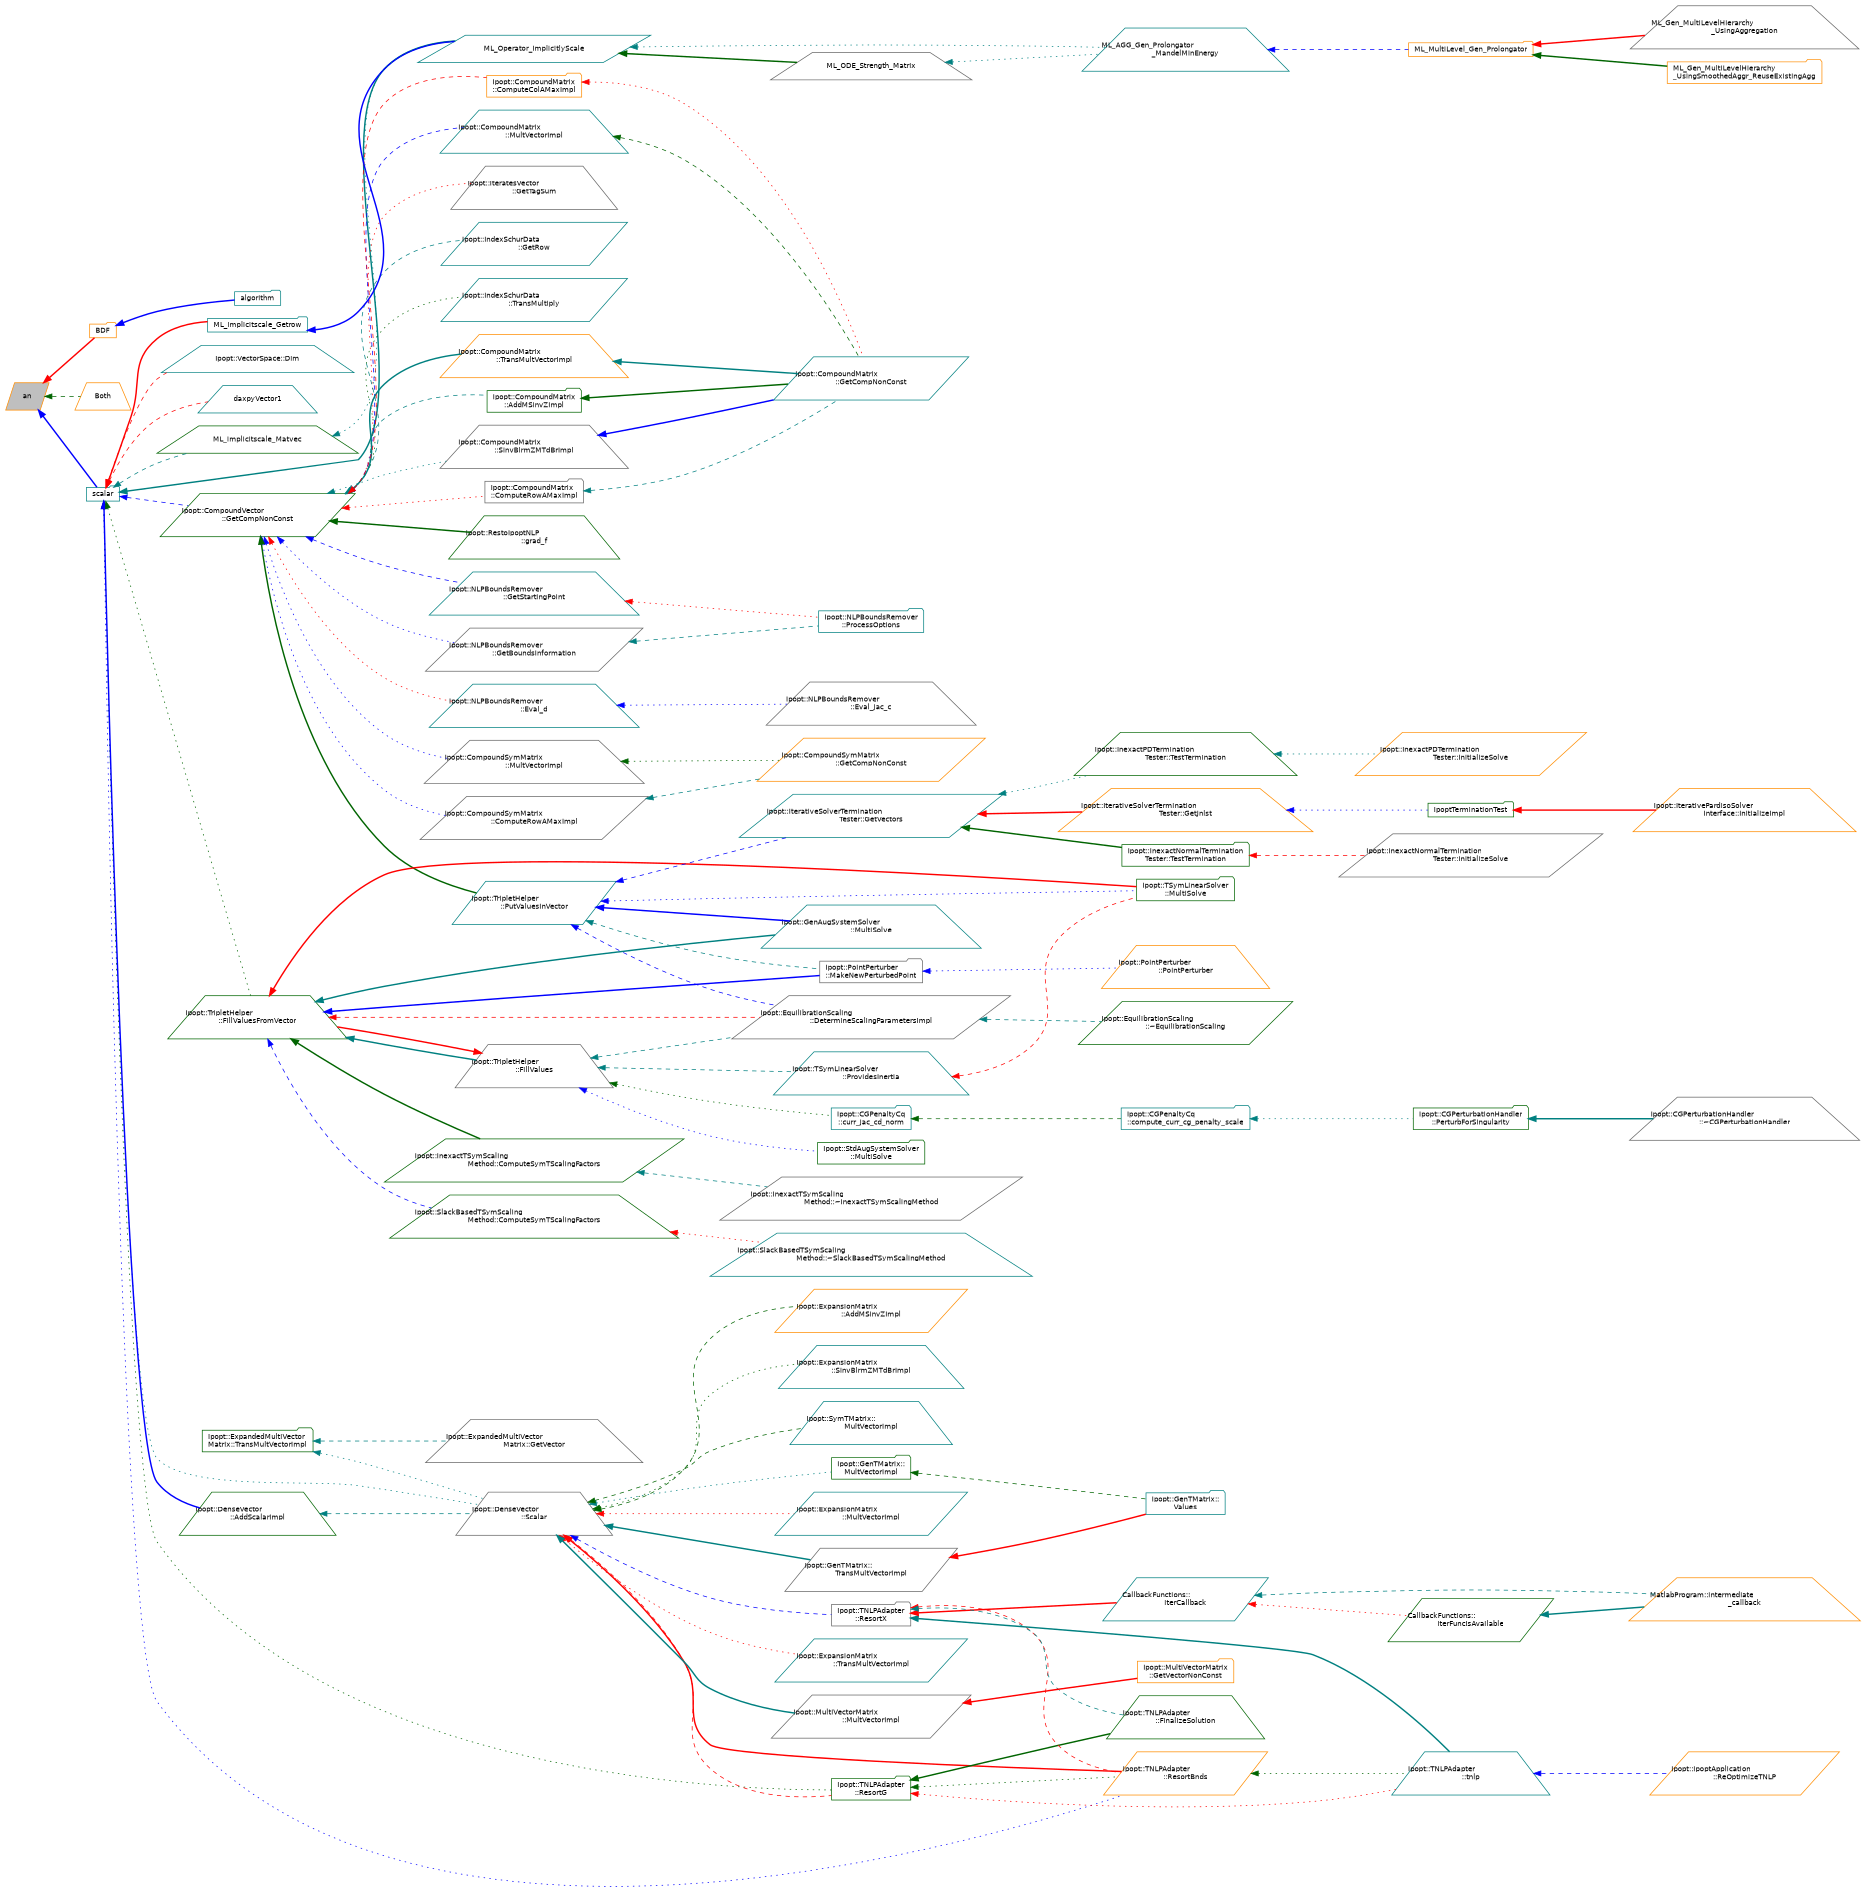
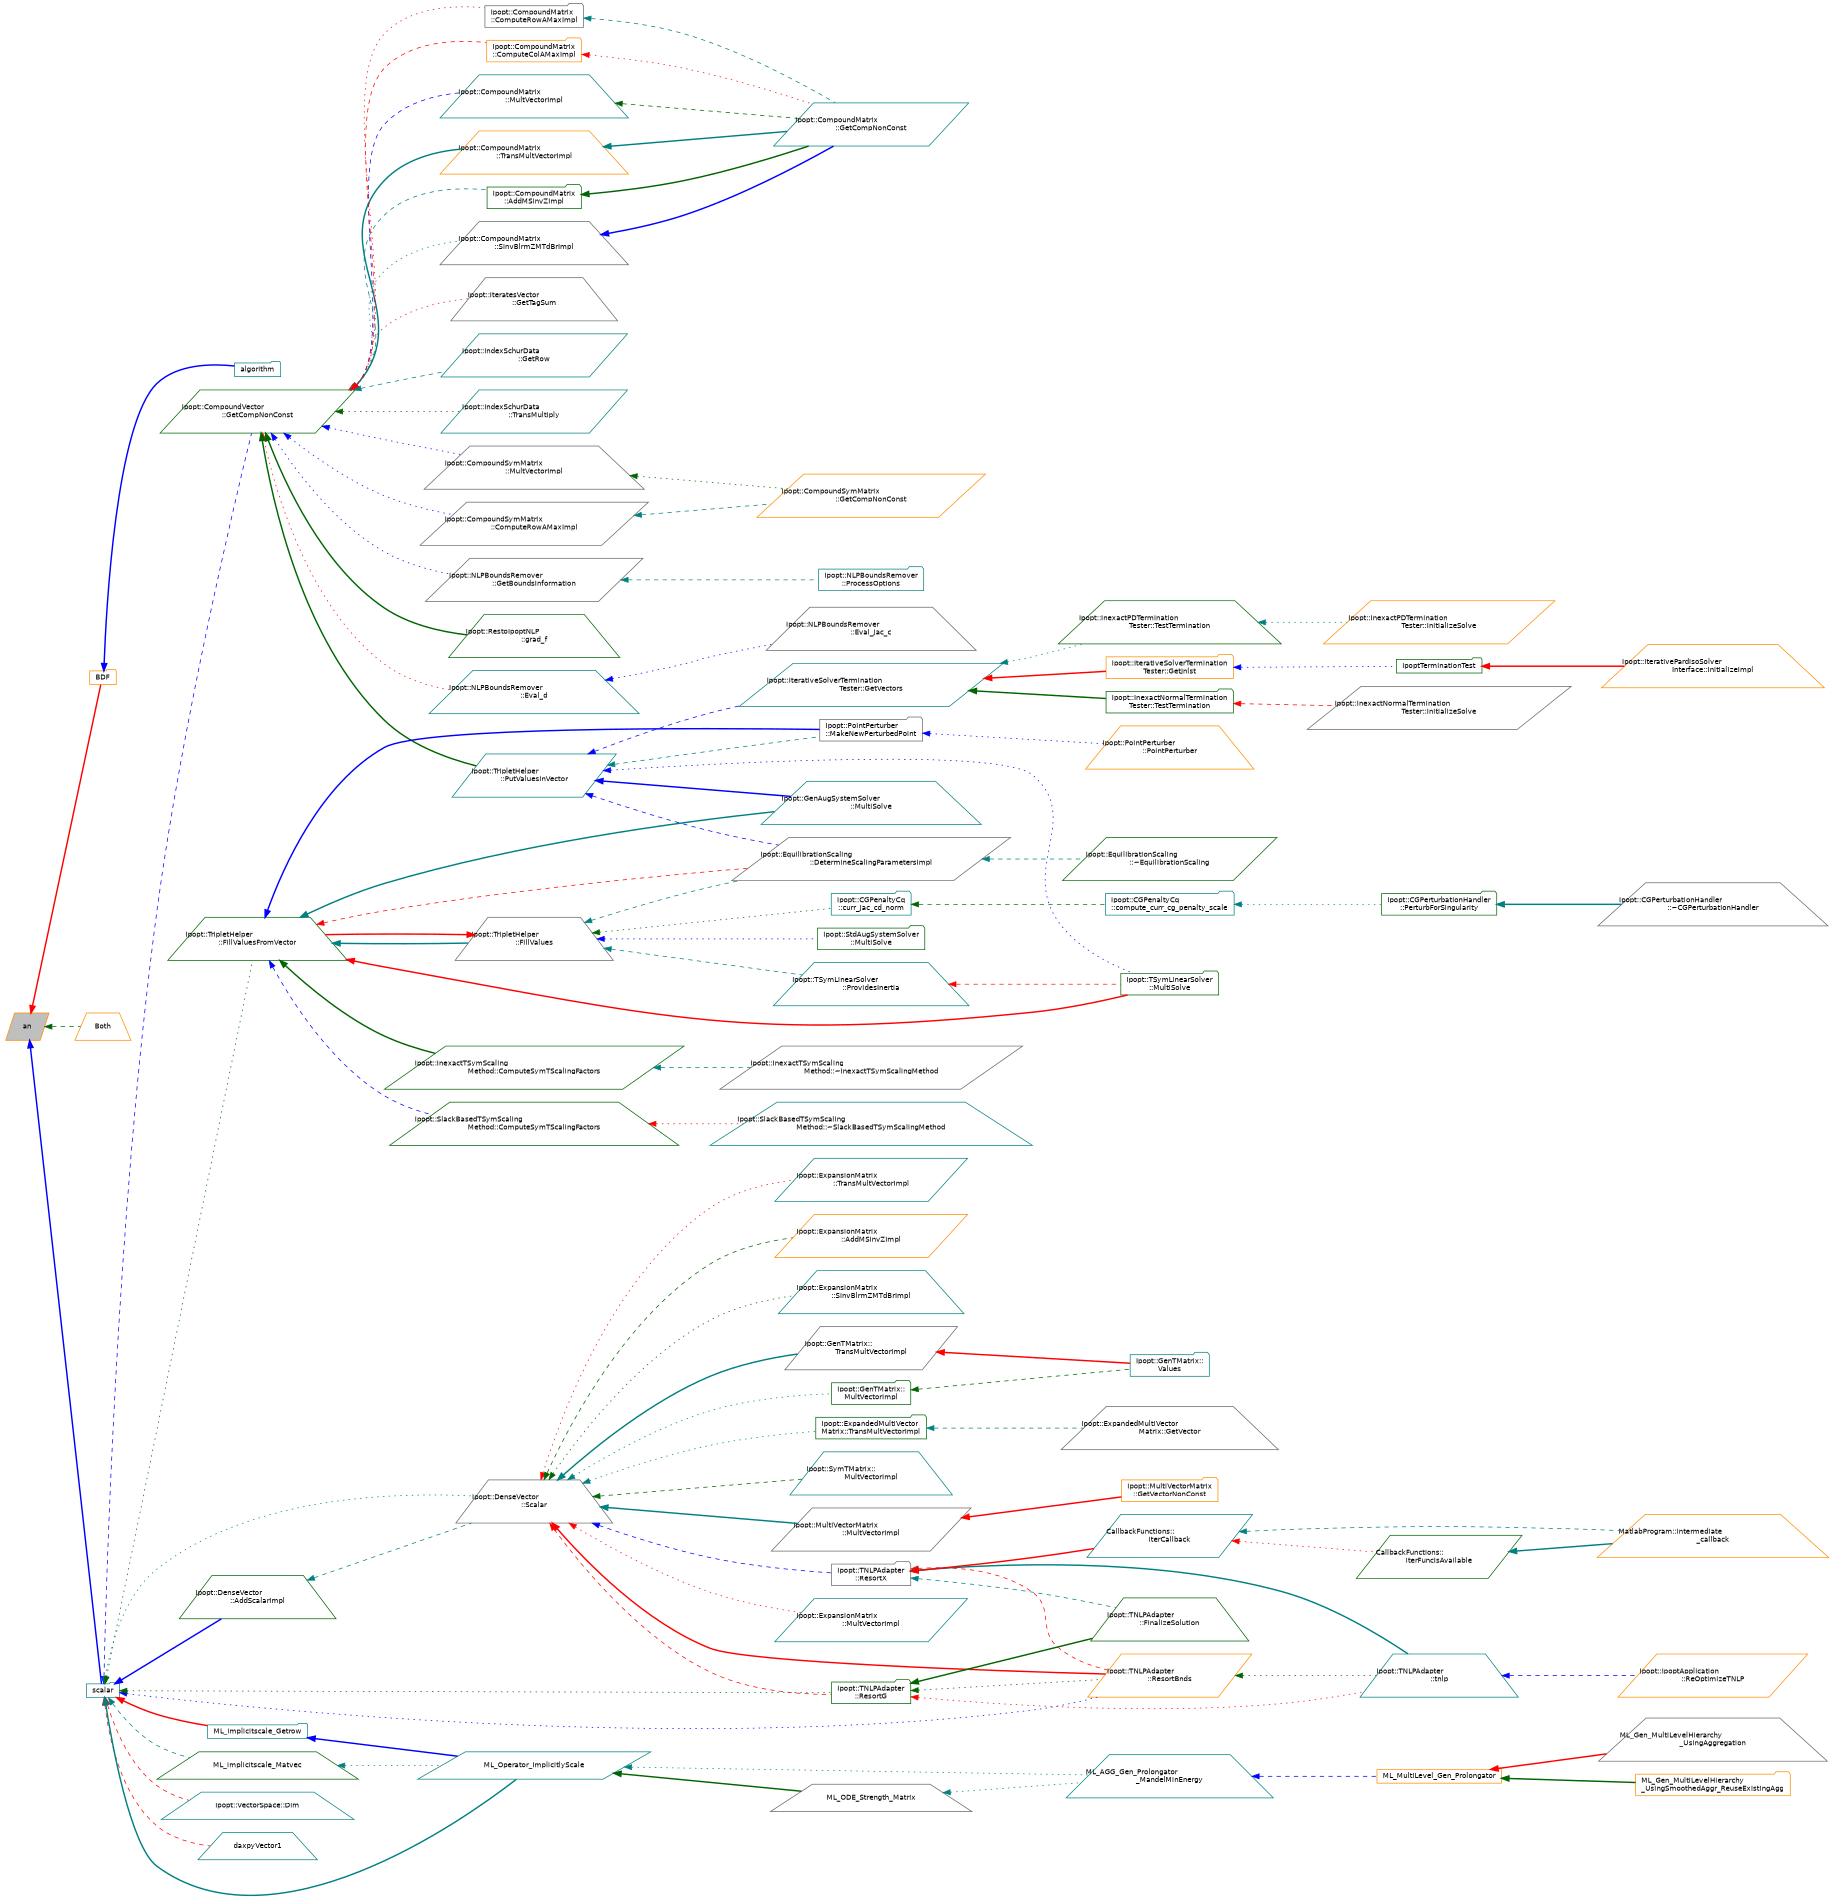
node "Ipopt::NLPBoundsRemover ::GetStartingPoint": removed
node "Ipopt::IterativeSolverTermination Tester::GetJnlst": shape trapezium -> folder
edge "Ipopt::DenseVector ::Scalar" -> "Ipopt::ExpandedMultiVector Matrix::TransMultVectorImpl": reversed
